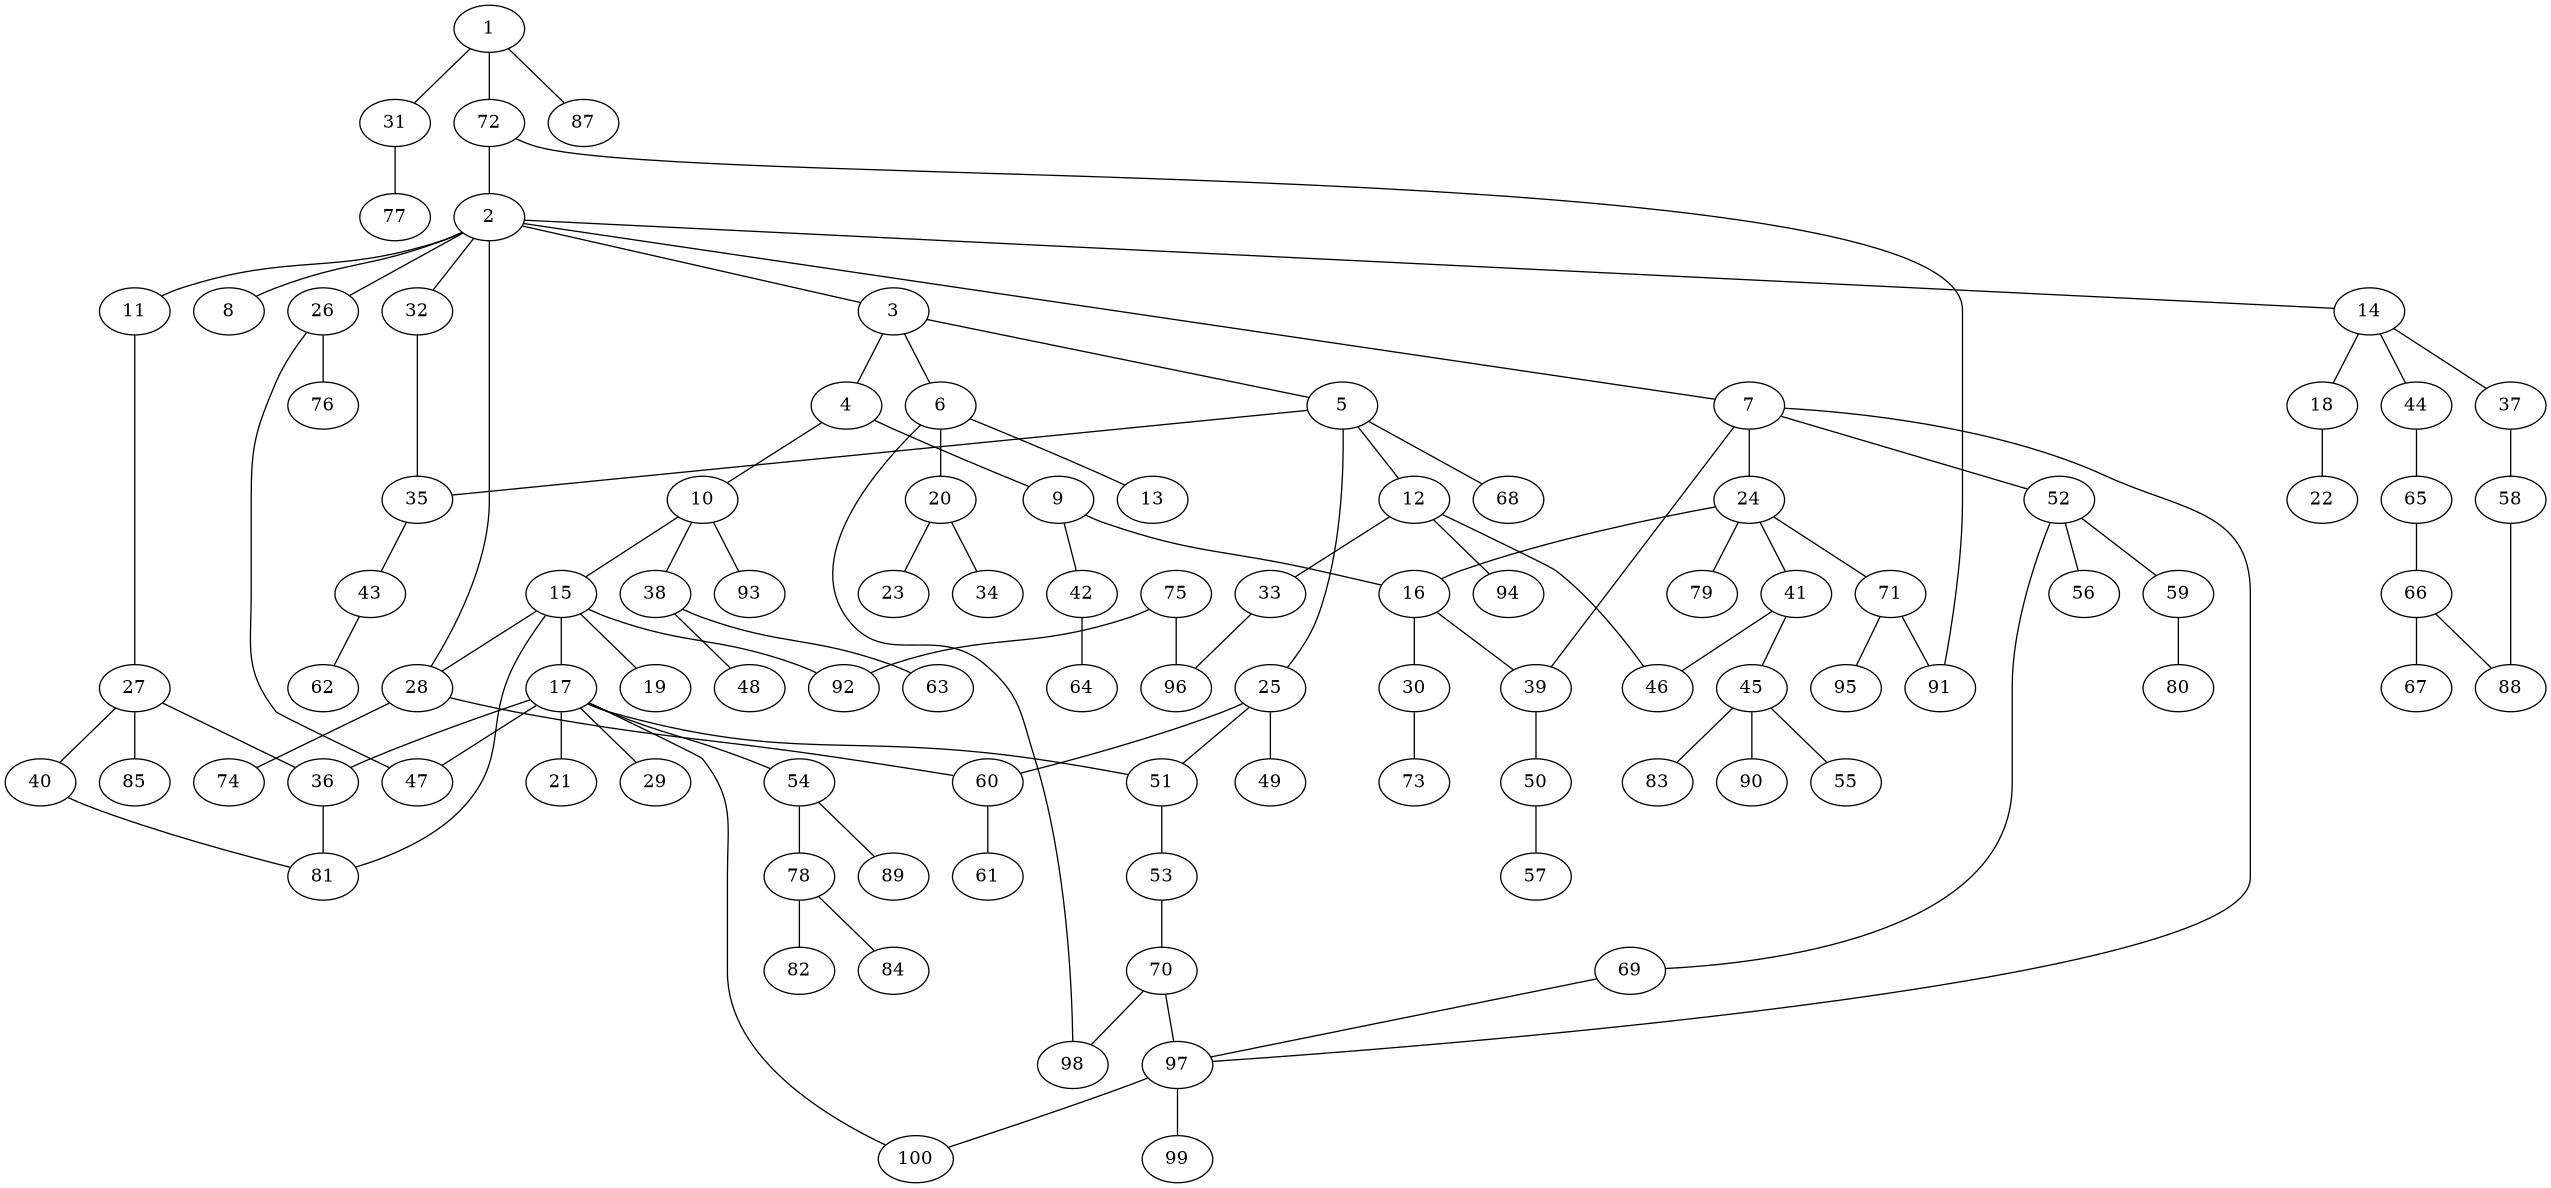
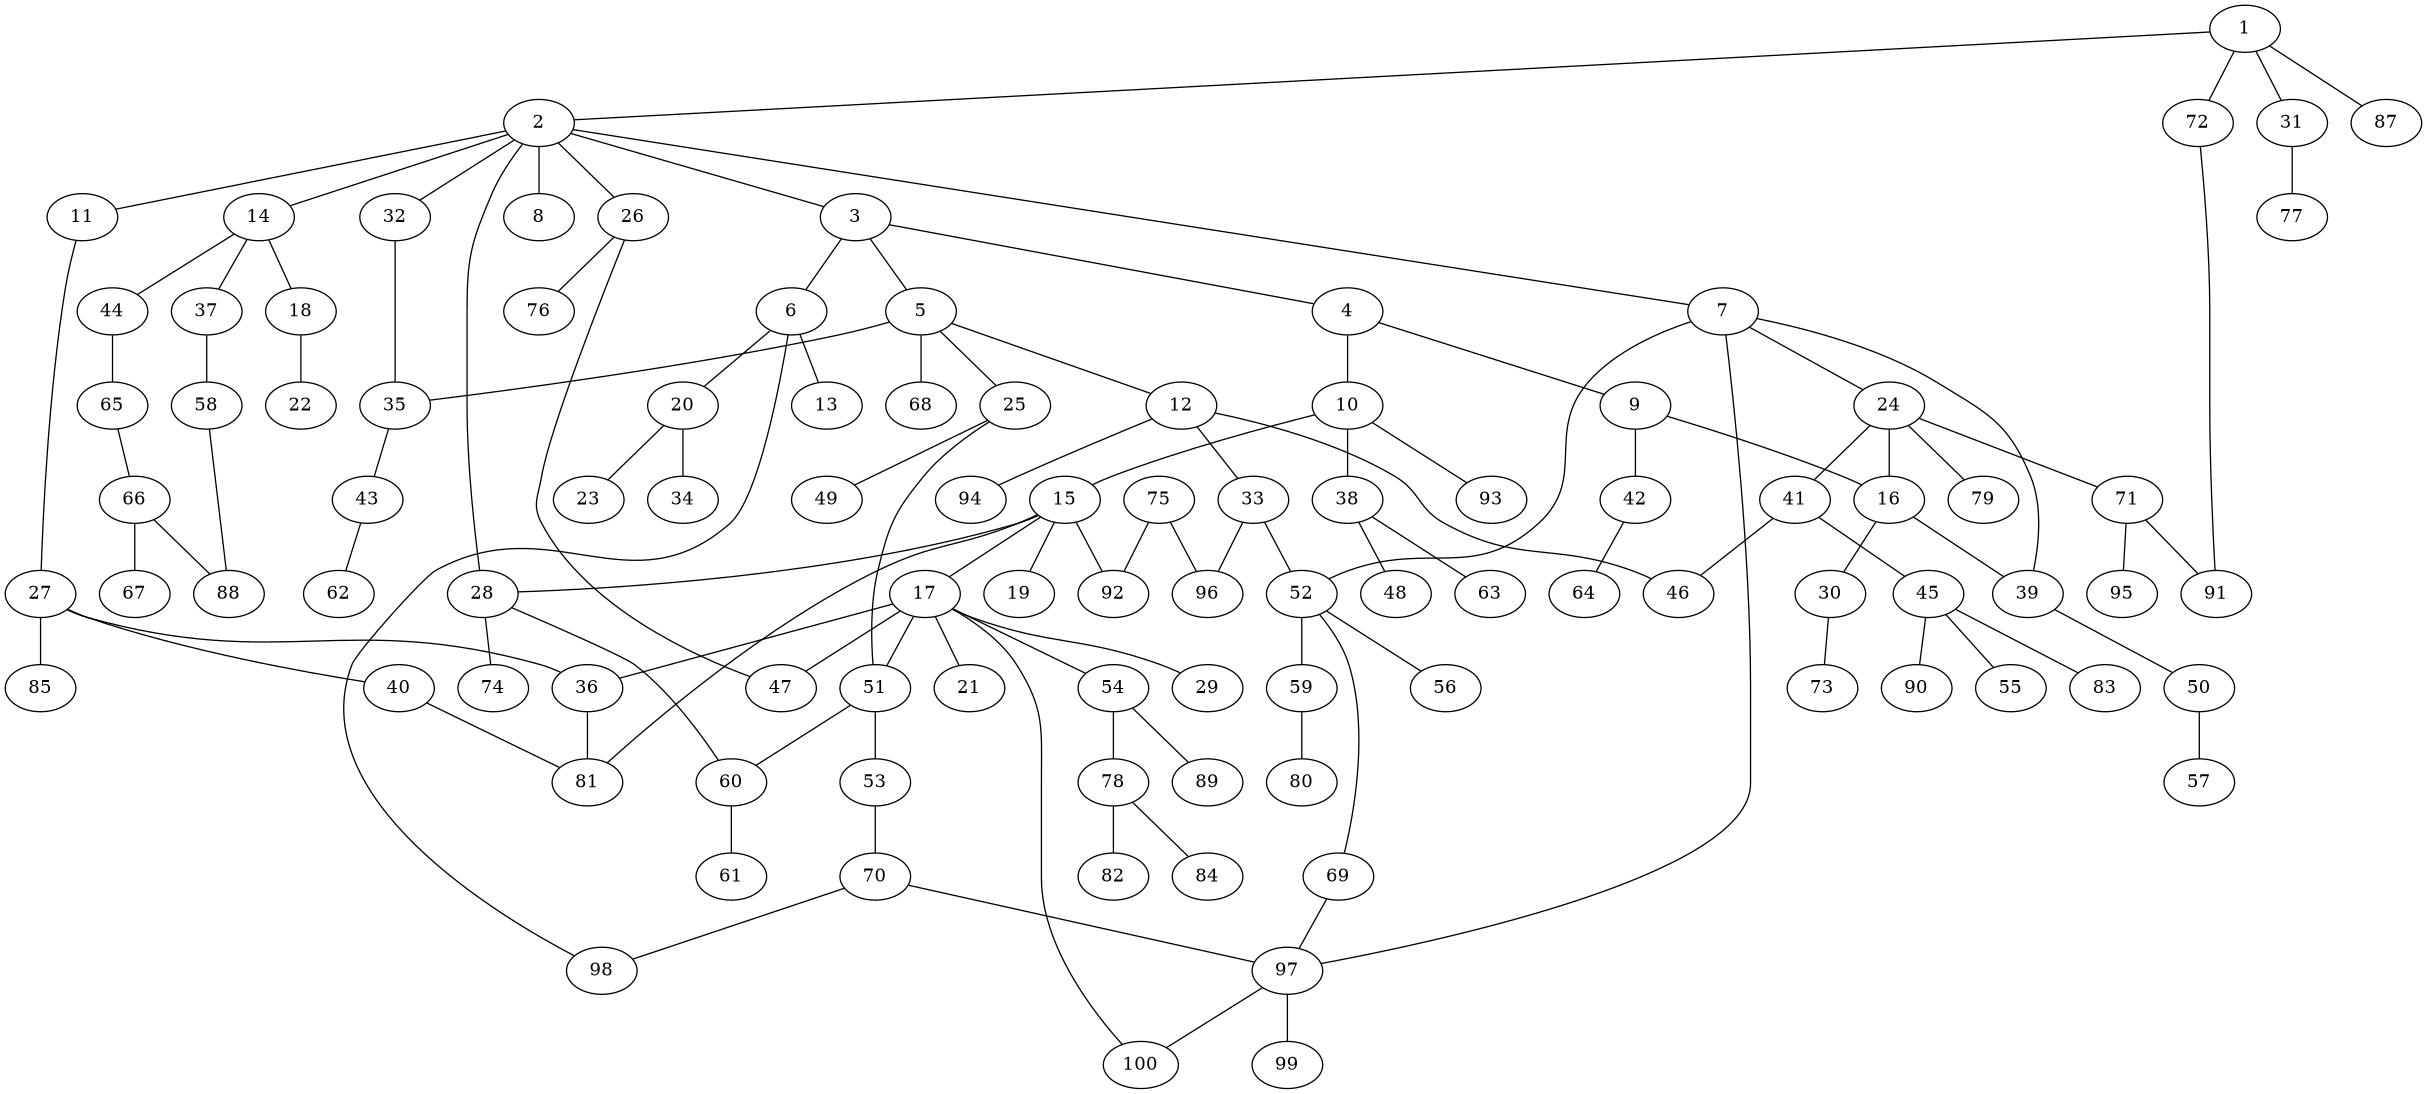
edge "72" -- "2": now "1" -- "2"
edge "33" -- "52": added
edge "25" -- "60": now "51" -- "60"
